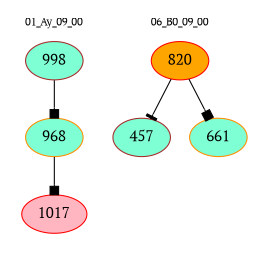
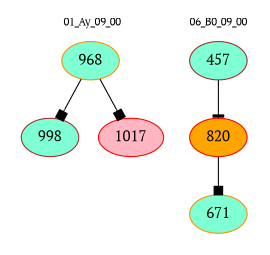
edge "998" -> "968": reversed
edge "820" -> "457": reversed
node "661": label "661" -> "671"
